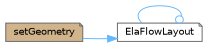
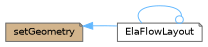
edge "setGeometry" -> "ElaFlowLayout": reversed
